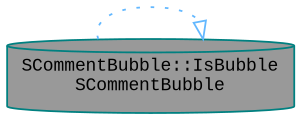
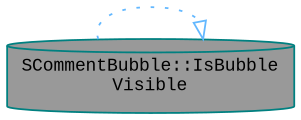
node "SCommentBubble::IsBubble SCommentBubble": label "SCommentBubble::IsBubble SCommentBubble" -> "SCommentBubble::IsBubble Visible"
